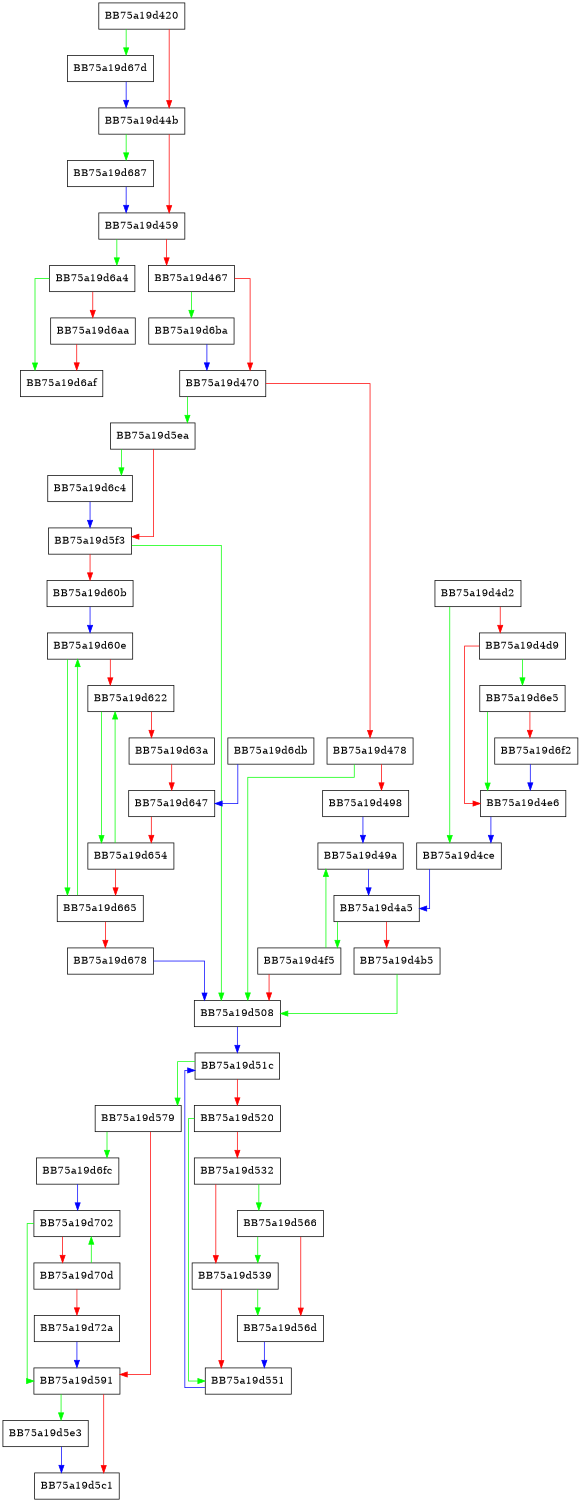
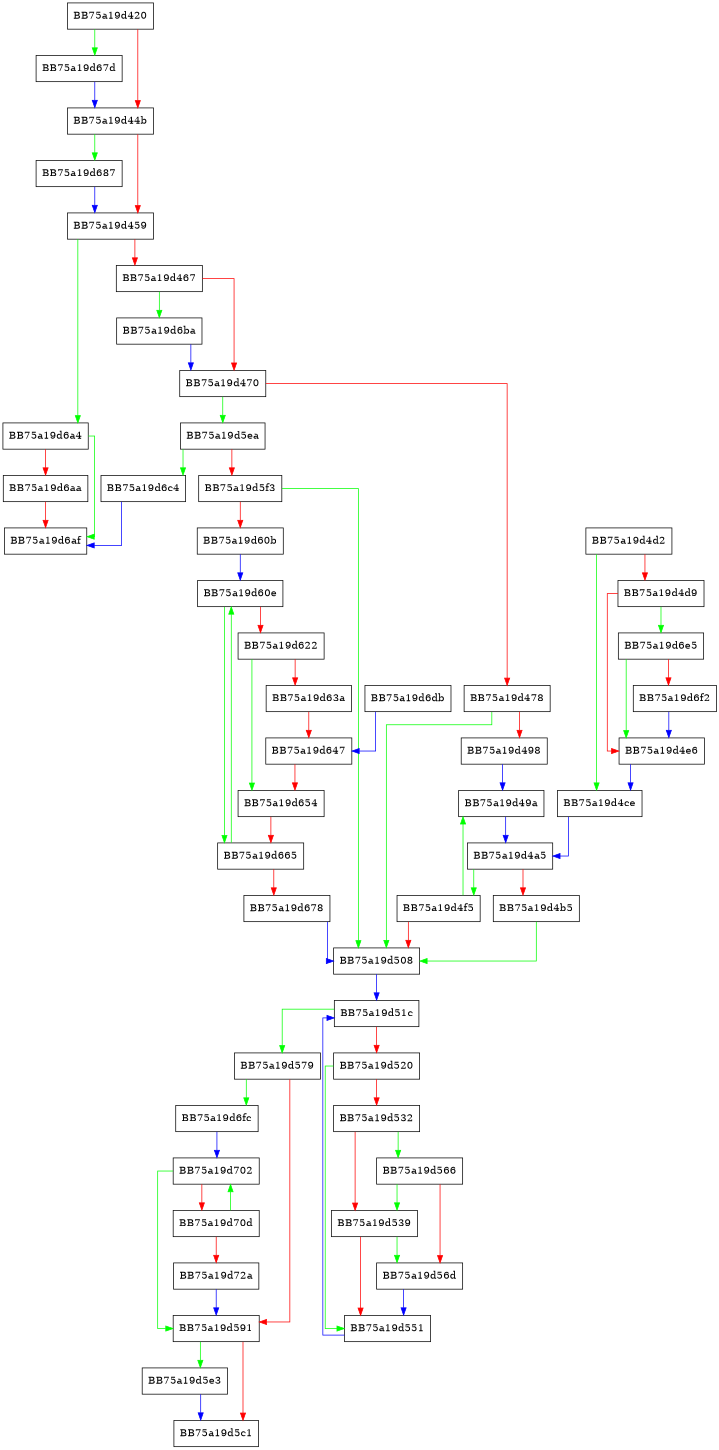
edge "BB75a19d6c4" -> "BB75a19d5f3": now "BB75a19d6c4" -> "BB75a19d6af"
edge "BB75a19d654" -> "BB75a19d622": removed
